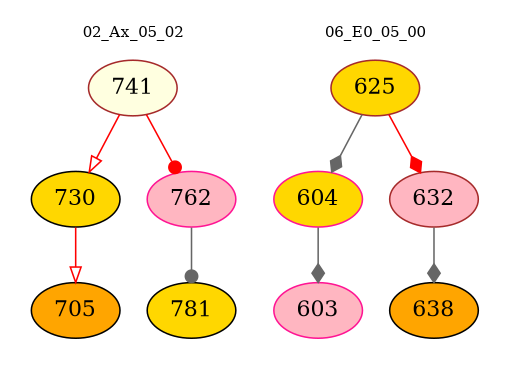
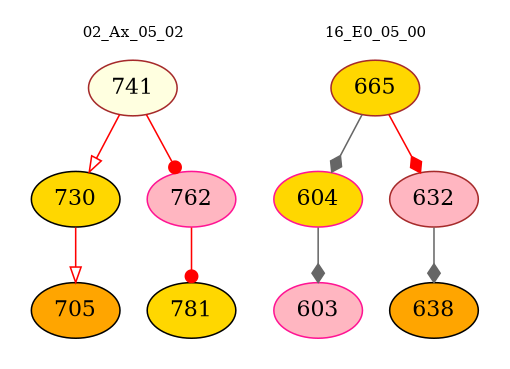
cluster "06_E0_05_00": label "06_E0_05_00" -> "16_E0_05_00"
node "625": label "625" -> "665"
edge "762" -> "781": color gray40 -> red
